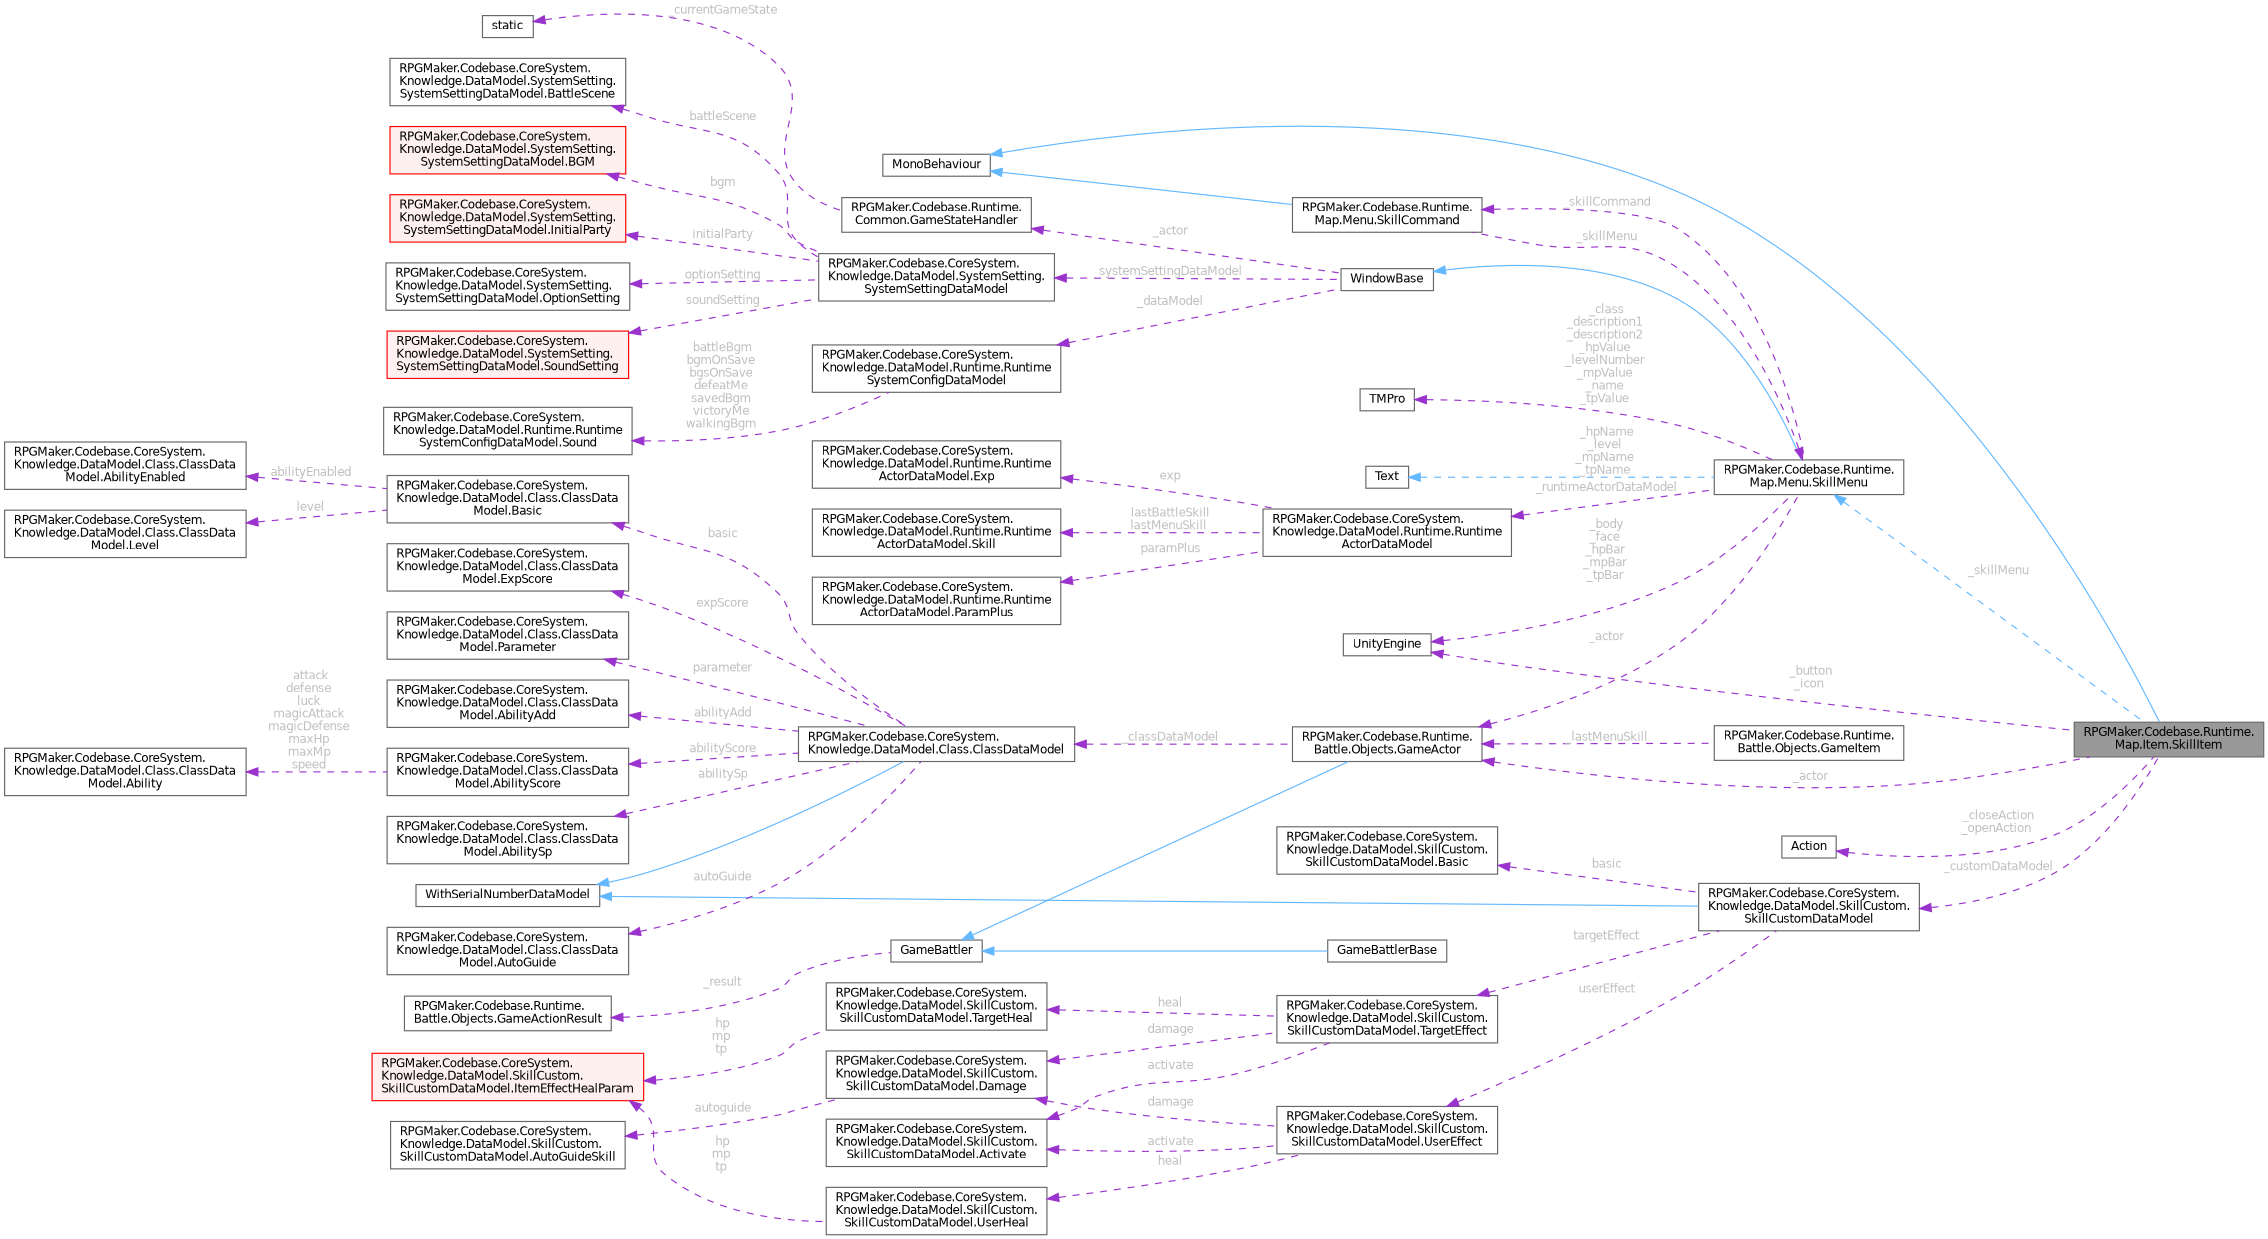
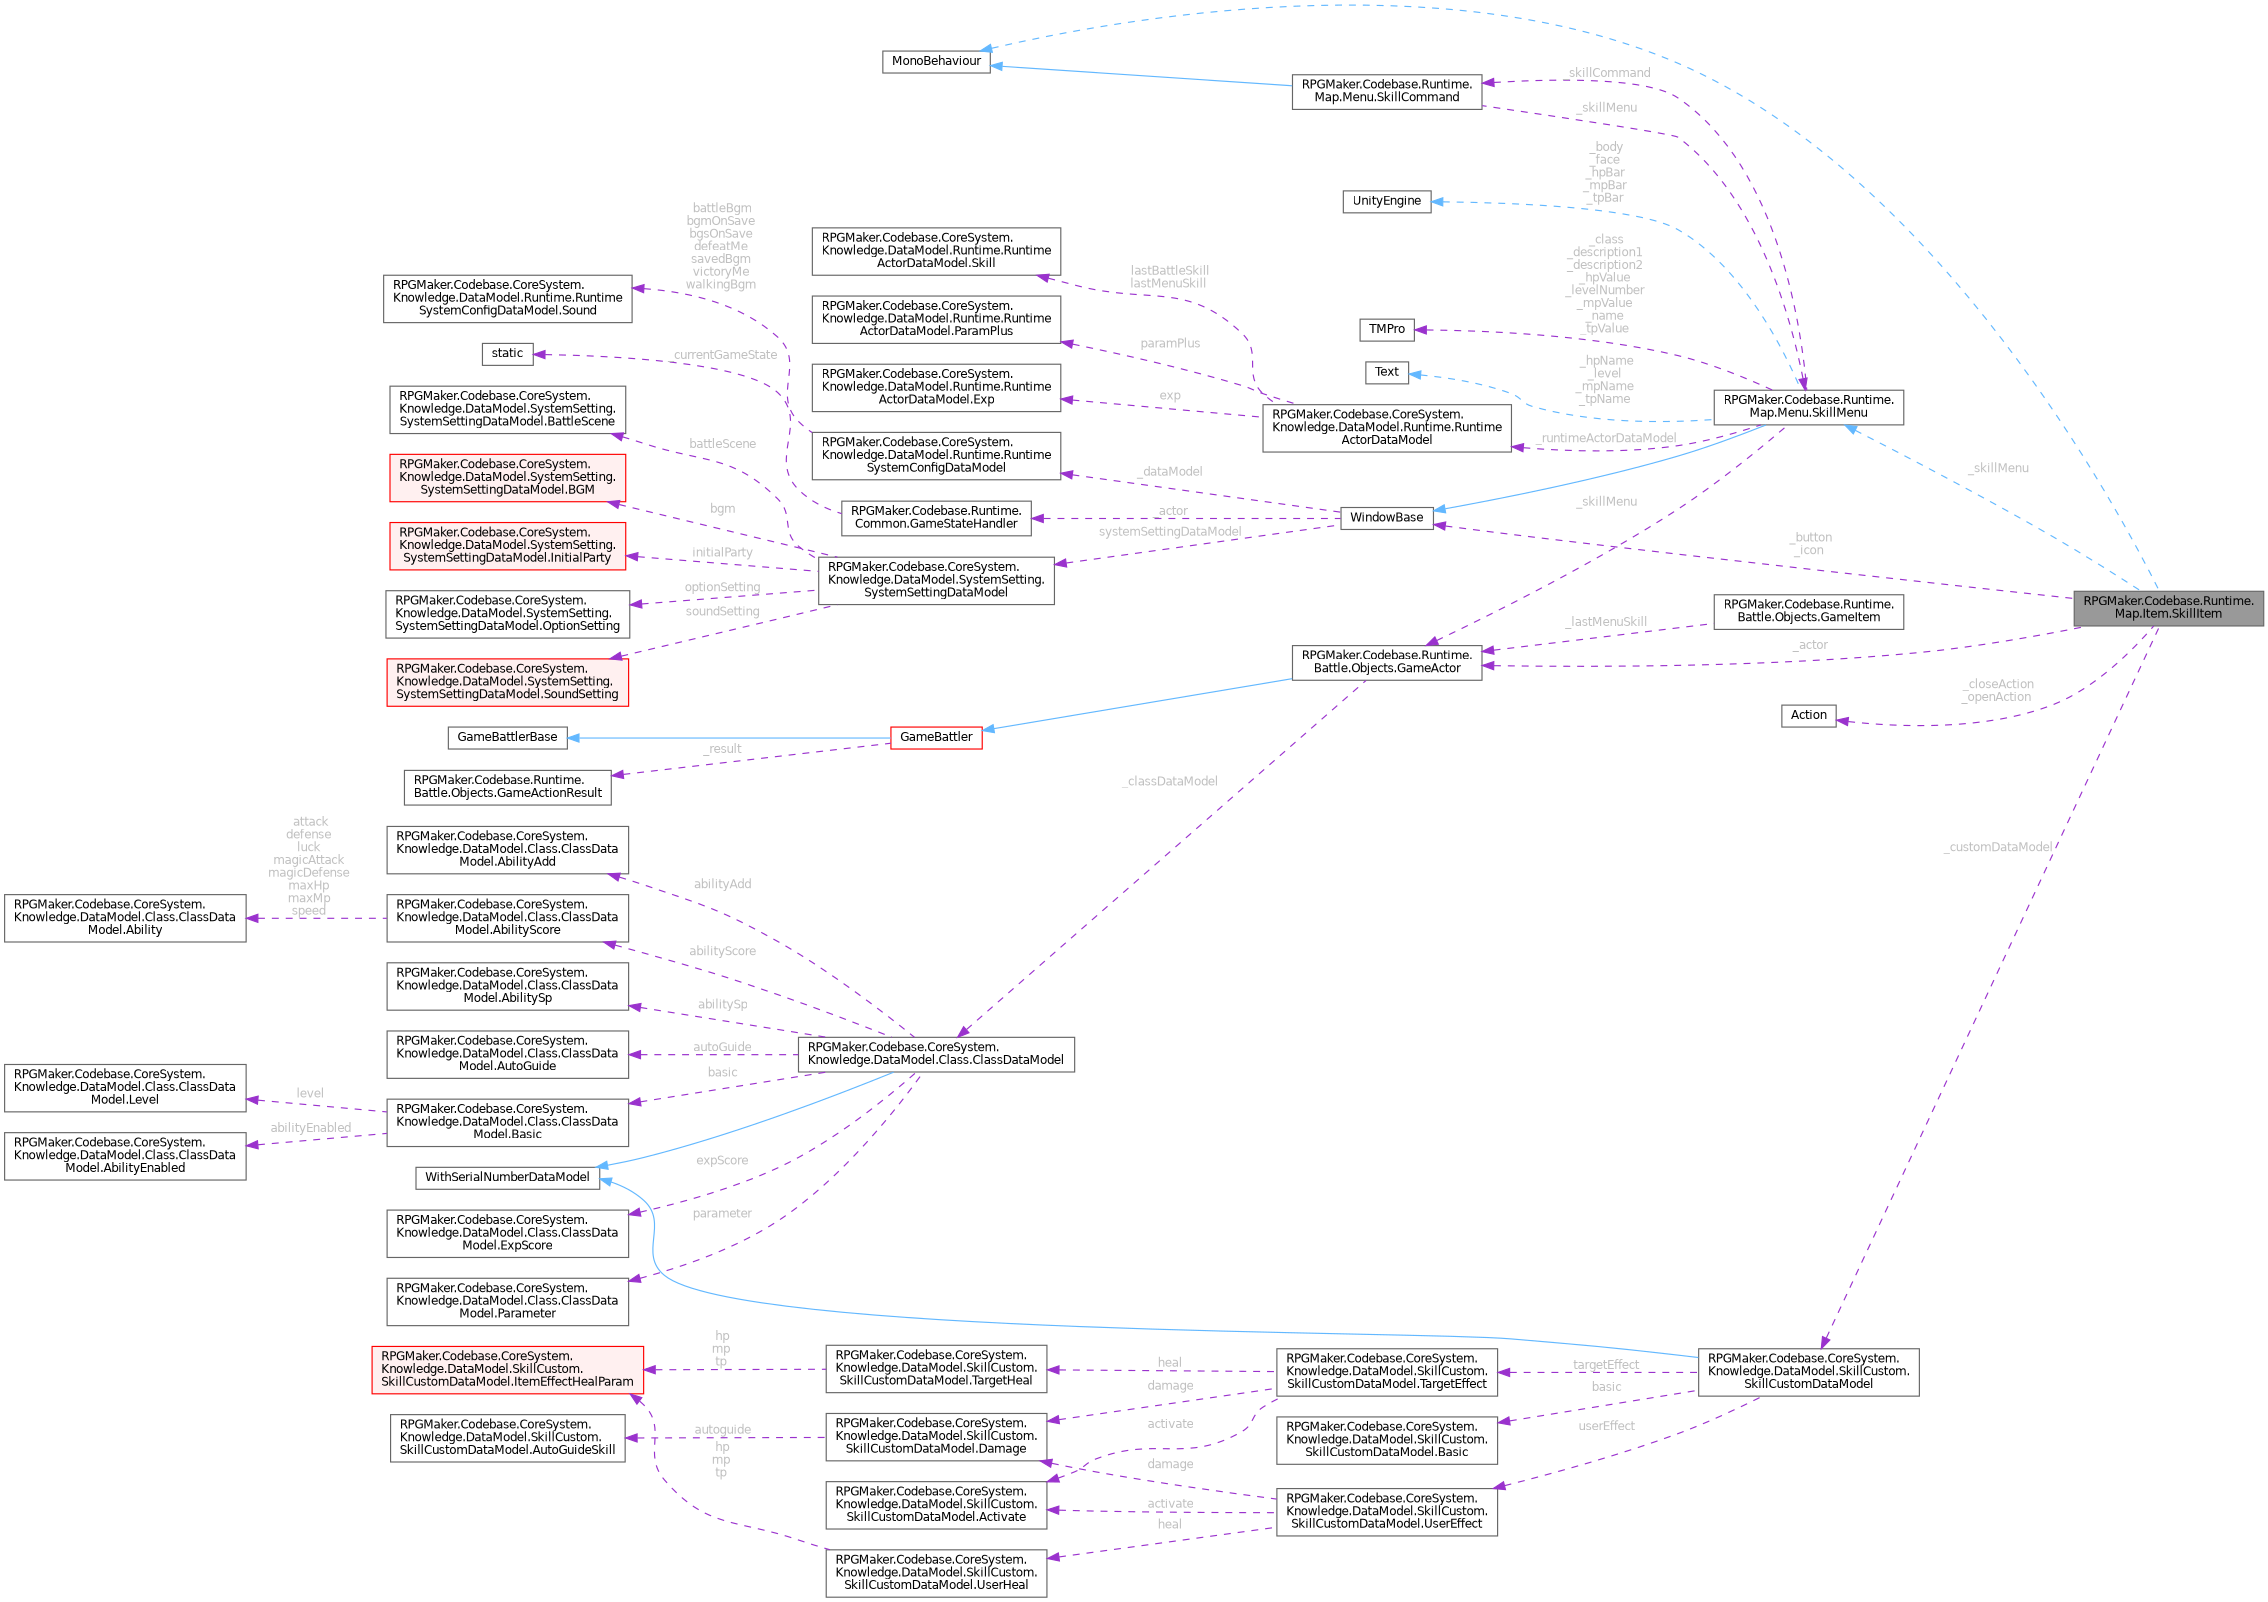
edge "RPGMaker.Codebase.Runtime. Map.Item.SkillItem" -> "MonoBehaviour": style solid -> dashed
edge "RPGMaker.Codebase.Runtime. Map.Menu.SkillMenu" -> "UnityEngine": color darkorchid3 -> steelblue1
edge "RPGMaker.Codebase.Runtime. Map.Menu.SkillMenu" -> "RPGMaker.Codebase.Runtime. Battle.Objects.GameActor": label " _actor" -> " _skillMenu"
edge "RPGMaker.Codebase.Runtime. Map.Item.SkillItem" -> "UnityEngine": now "RPGMaker.Codebase.Runtime. Map.Item.SkillItem" -> "WindowBase"
node "GameBattler": color gray40 -> red
edge "GameBattlerBase" -> "GameBattler": reversed
